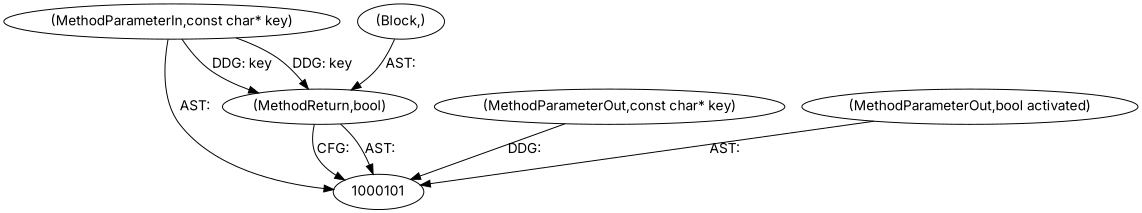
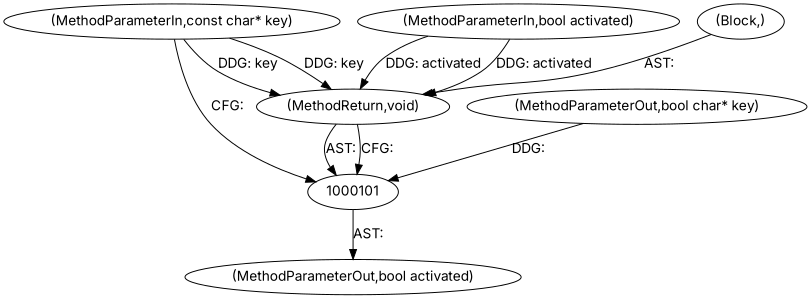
node "(MethodParameterIn,bool activated)": added
edge "(MethodParameterIn,const char* key)" -> "1000101": label "AST: " -> "CFG: "
node "(MethodReturn,bool)": label "(MethodReturn,bool)" -> "(MethodReturn,void)"
node "(MethodParameterOut,const char* key)": label "(MethodParameterOut,const char* key)" -> "(MethodParameterOut,bool char* key)"
edge "(MethodParameterOut,bool activated)" -> "1000101": reversed
